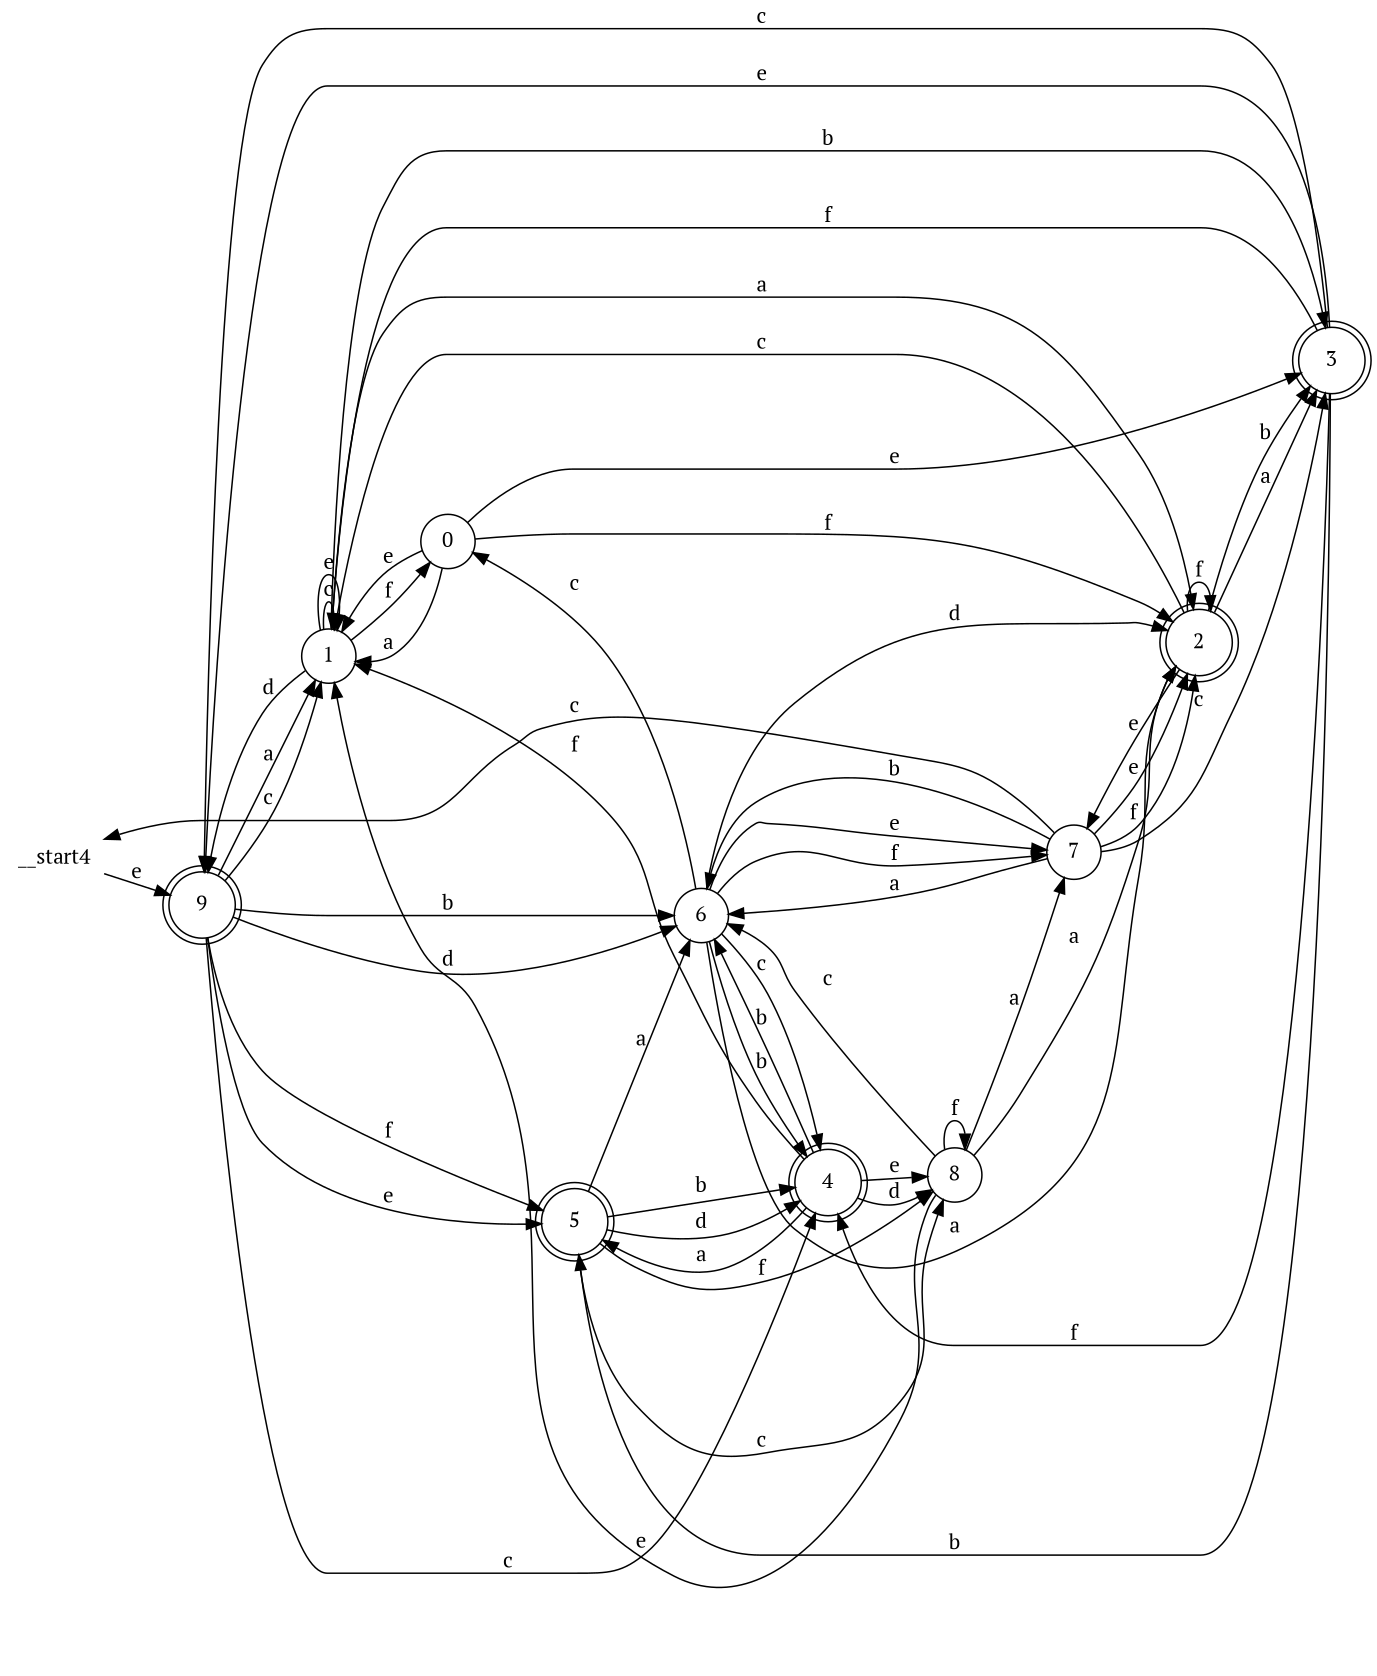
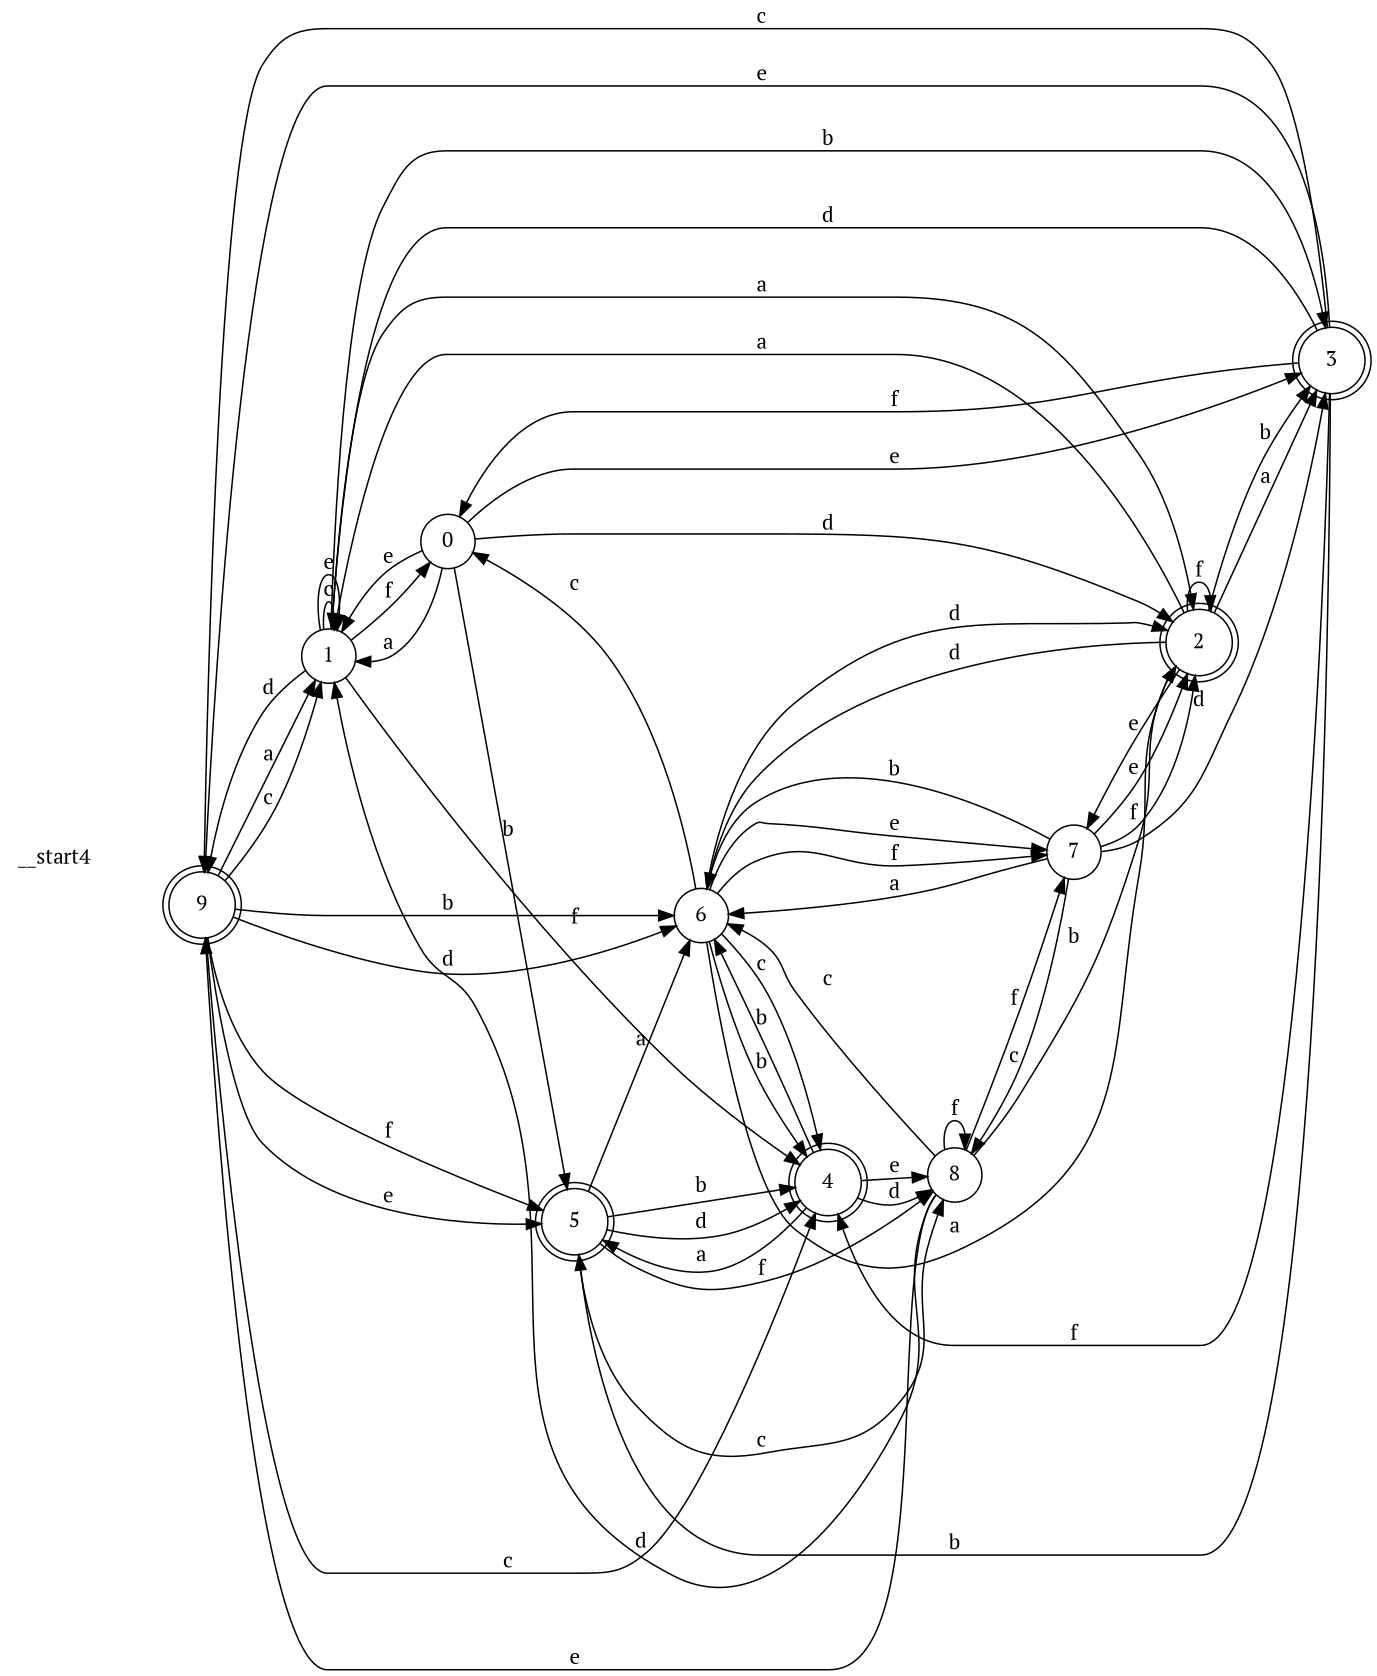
edge "3" -> "1": label "f" -> "d"
edge "2" -> "1": label "c" -> "a"
edge "3" -> "0": added, label "f"
edge "0" -> "2": label "f" -> "d"
edge "2" -> "6": added, label "d"
edge "7" -> "3": label "c" -> "d"
edge "7" -> "__start4": now "7" -> "8"
edge "4" -> "1": reversed
edge "0" -> "5": added, label "b"
edge "__start4" -> "9": now "8" -> "9"
edge "8" -> "2": label "a" -> "b"
edge "8" -> "7": label "a" -> "f"
edge "8" -> "1": label "e" -> "d"
